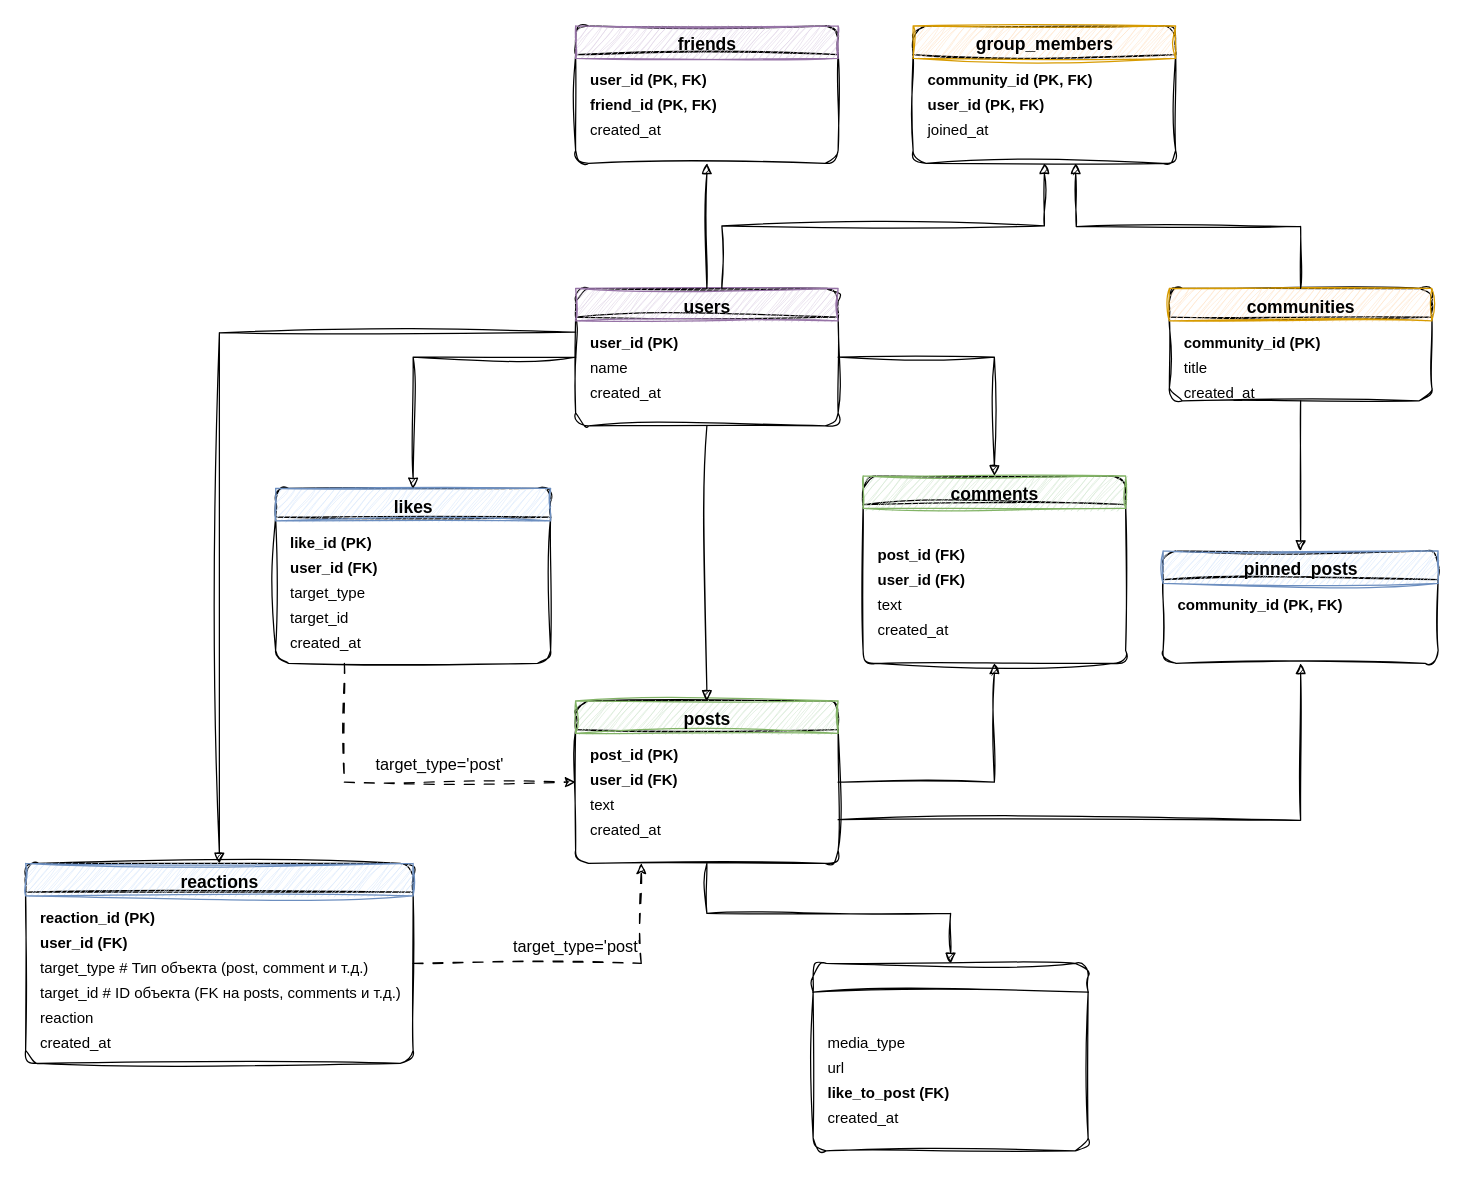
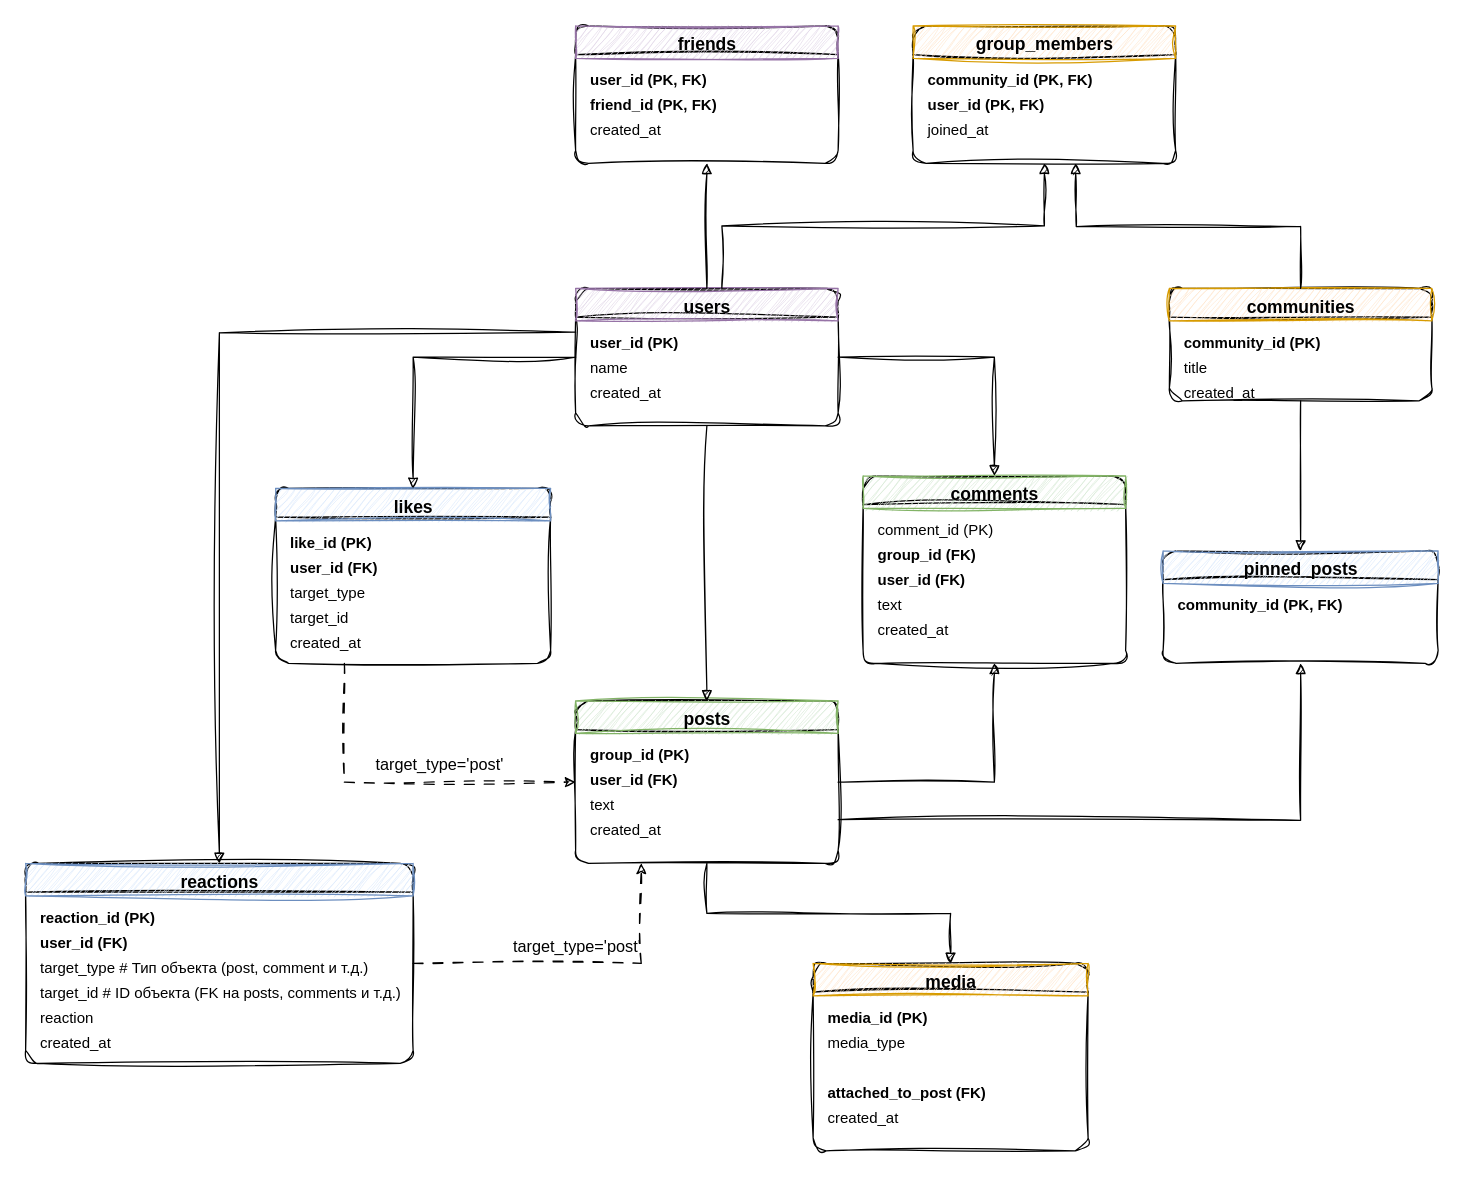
node "comment_id (PK)": added
node "post_id (FK)": label "post_id (FK)" -> "group_id (FK)"
node "post_id (PK)": label "post_id (PK)" -> "group_id (PK)"
node "media": added
node "media_id (PK)": added
node "url": removed
node "like_to_post (FK)": label "like_to_post (FK)" -> "attached_to_post (FK)"
